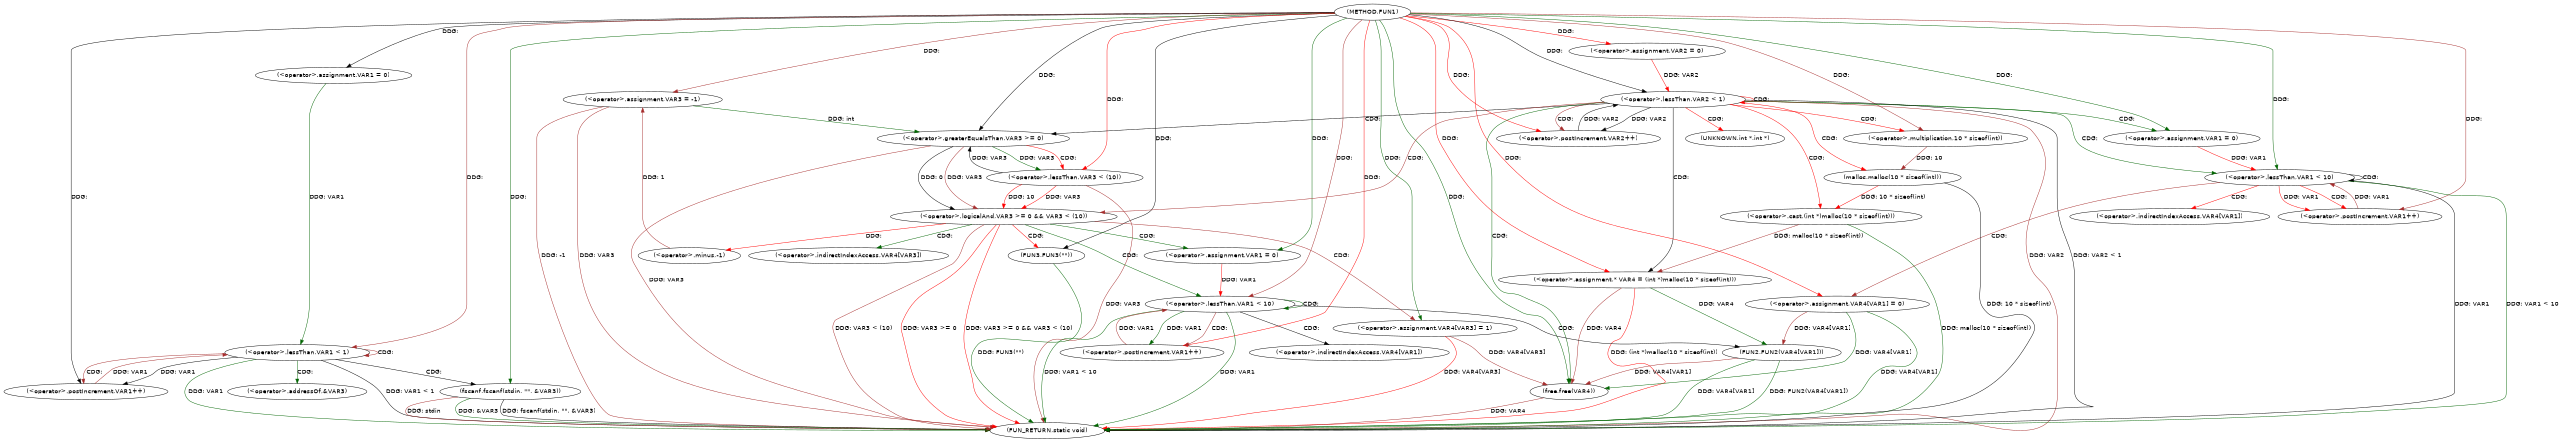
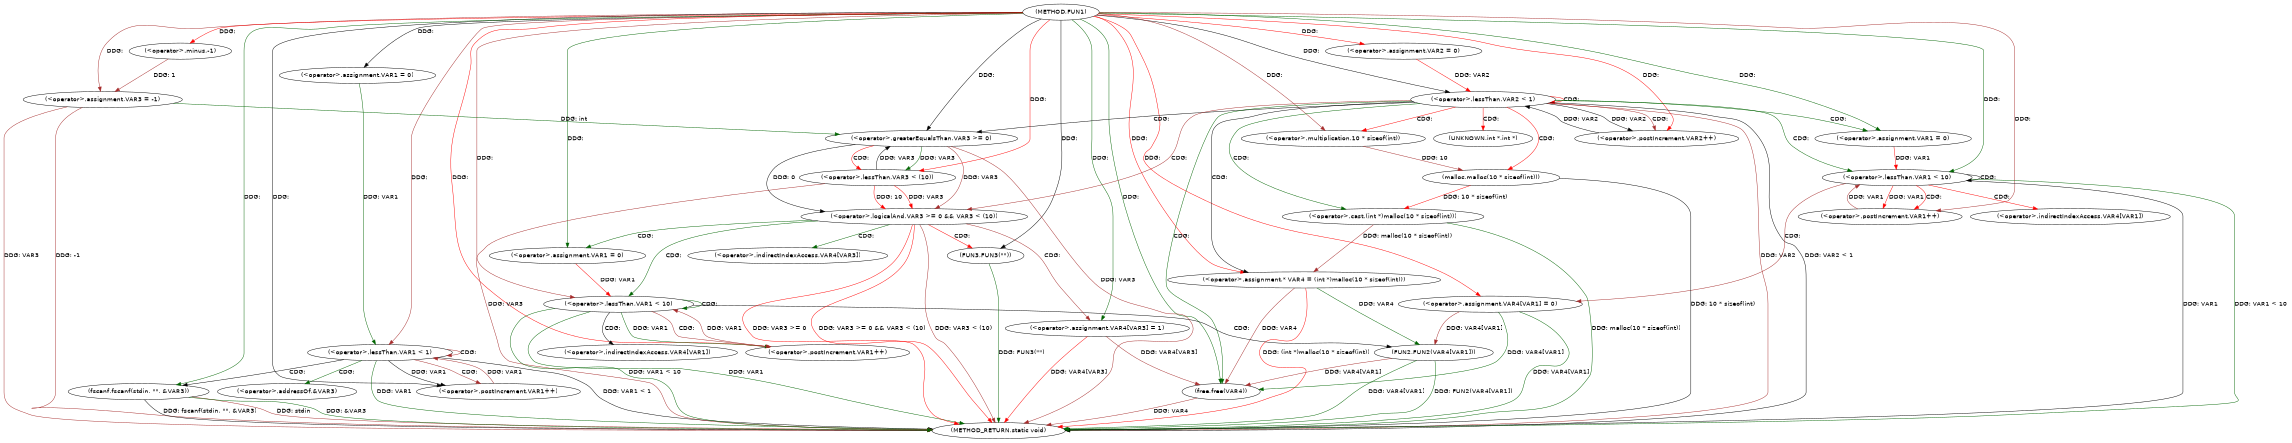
edge "(<operator>.lessThan,VAR2 < 1)" -> "(<operator>.cast,(int *)malloc(10 * sizeof(int)))": color red -> darkgreen
edge "(<operator>.logicalAnd,VAR3 >= 0 && VAR3 < (10))" -> "(<operator>.minus,-1)": now "(METHOD,FUN1)" -> "(<operator>.minus,-1)"
node "(FUN_RETURN,static void)": label "(FUN_RETURN,static void)" -> "(METHOD_RETURN,static void)"
